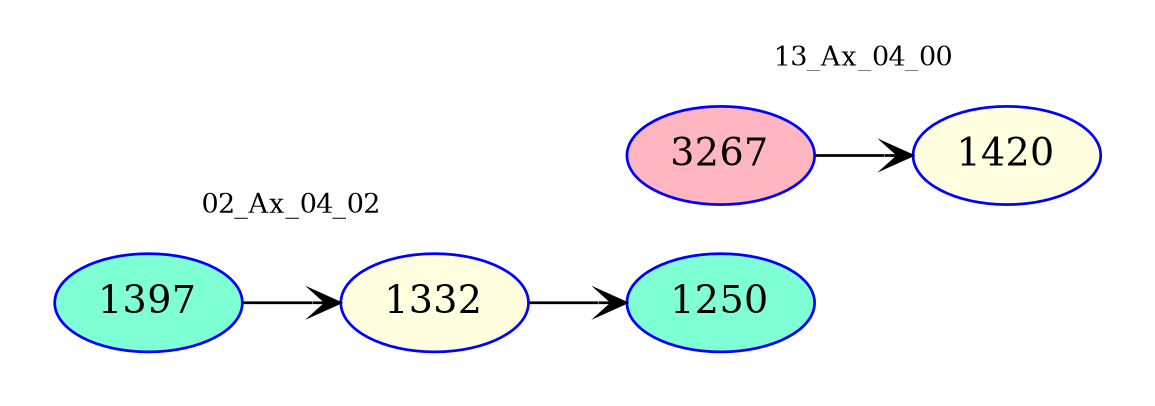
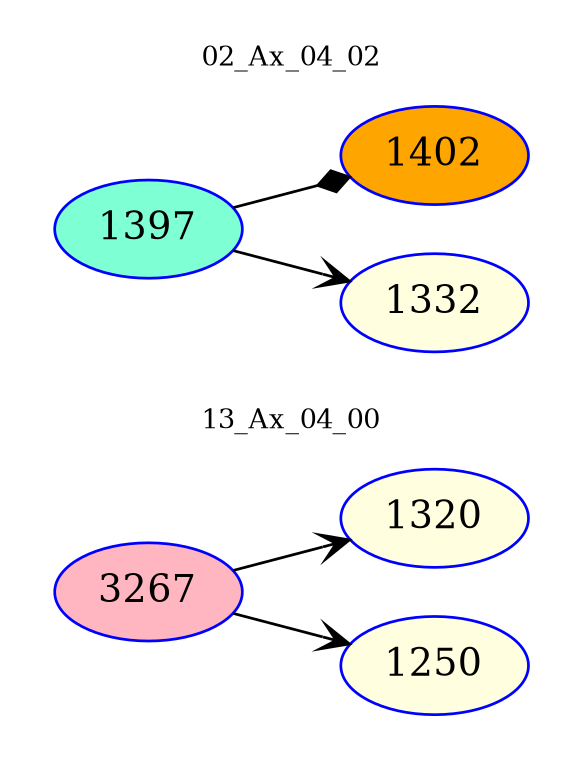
node "1402": added
node "1420": label "1420" -> "1320"
edge "1332" -> "1250": now "3267" -> "1250"
node "1250": fillcolor aquamarine -> lightyellow
